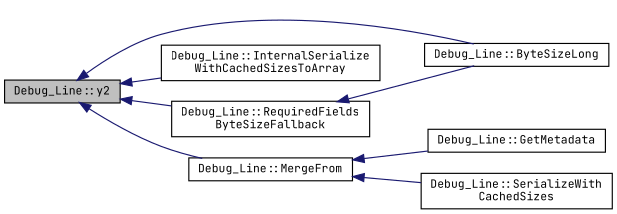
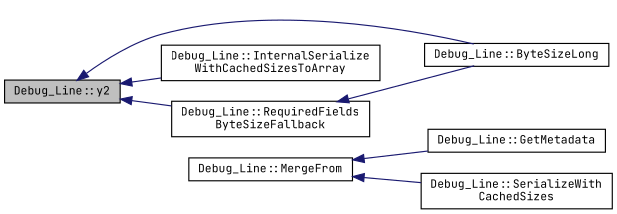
edge "Debug_Line::MergeFrom" -> "Debug_Line::y2": removed
